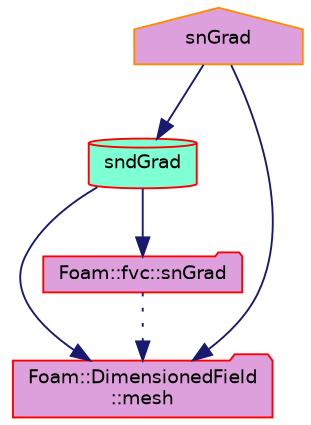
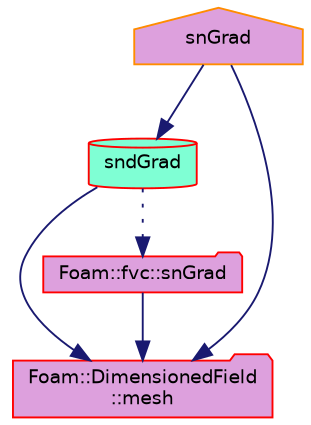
edge "sndGrad" -> "Foam::fvc::snGrad": style solid -> dotted
edge "Foam::fvc::snGrad" -> "Foam::DimensionedField ::mesh": style dotted -> solid
